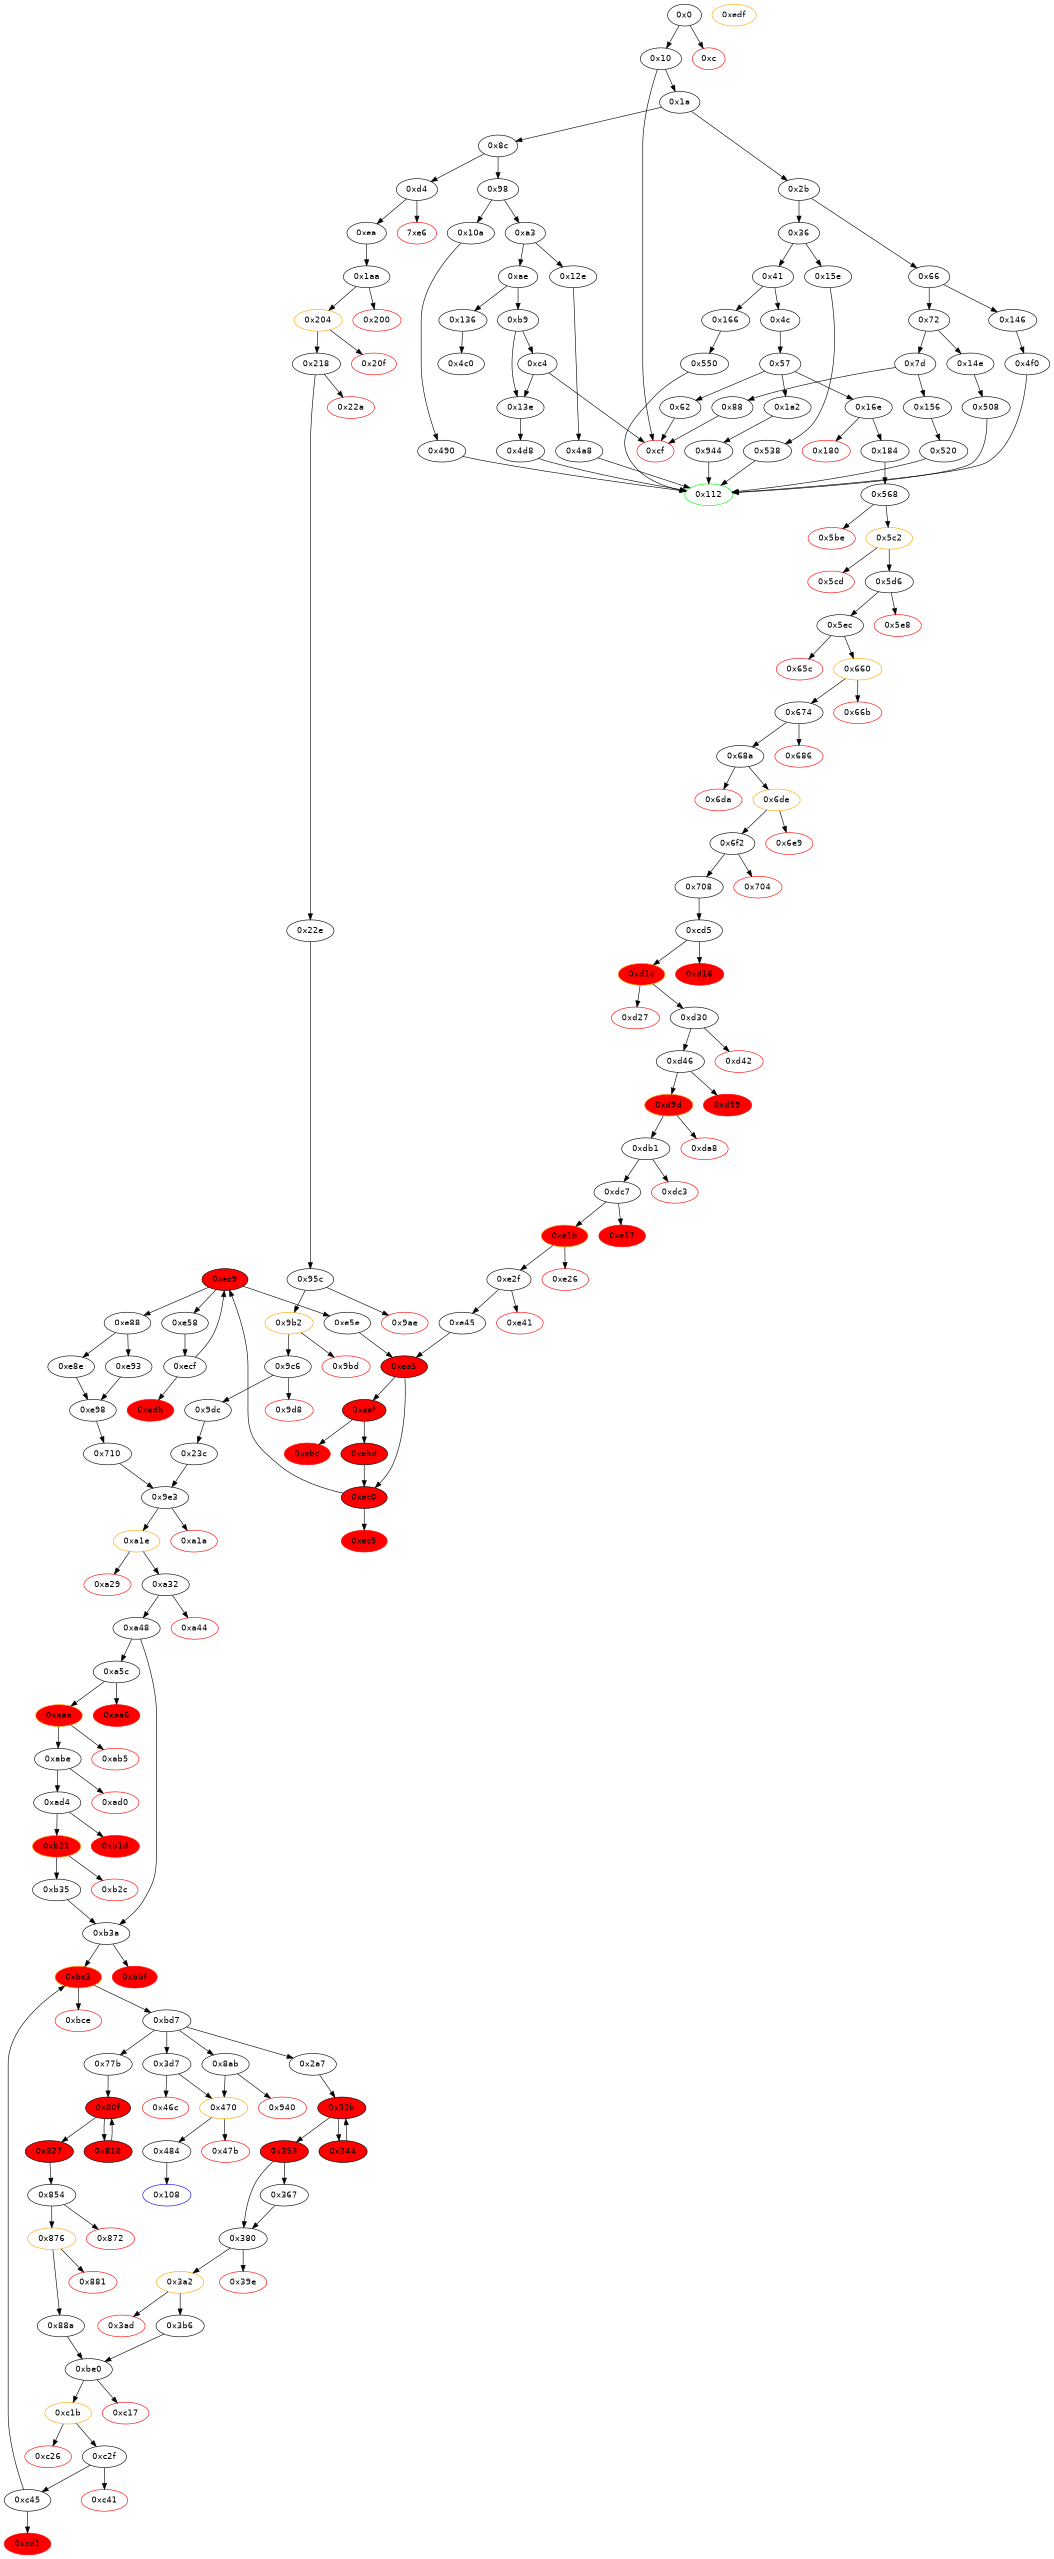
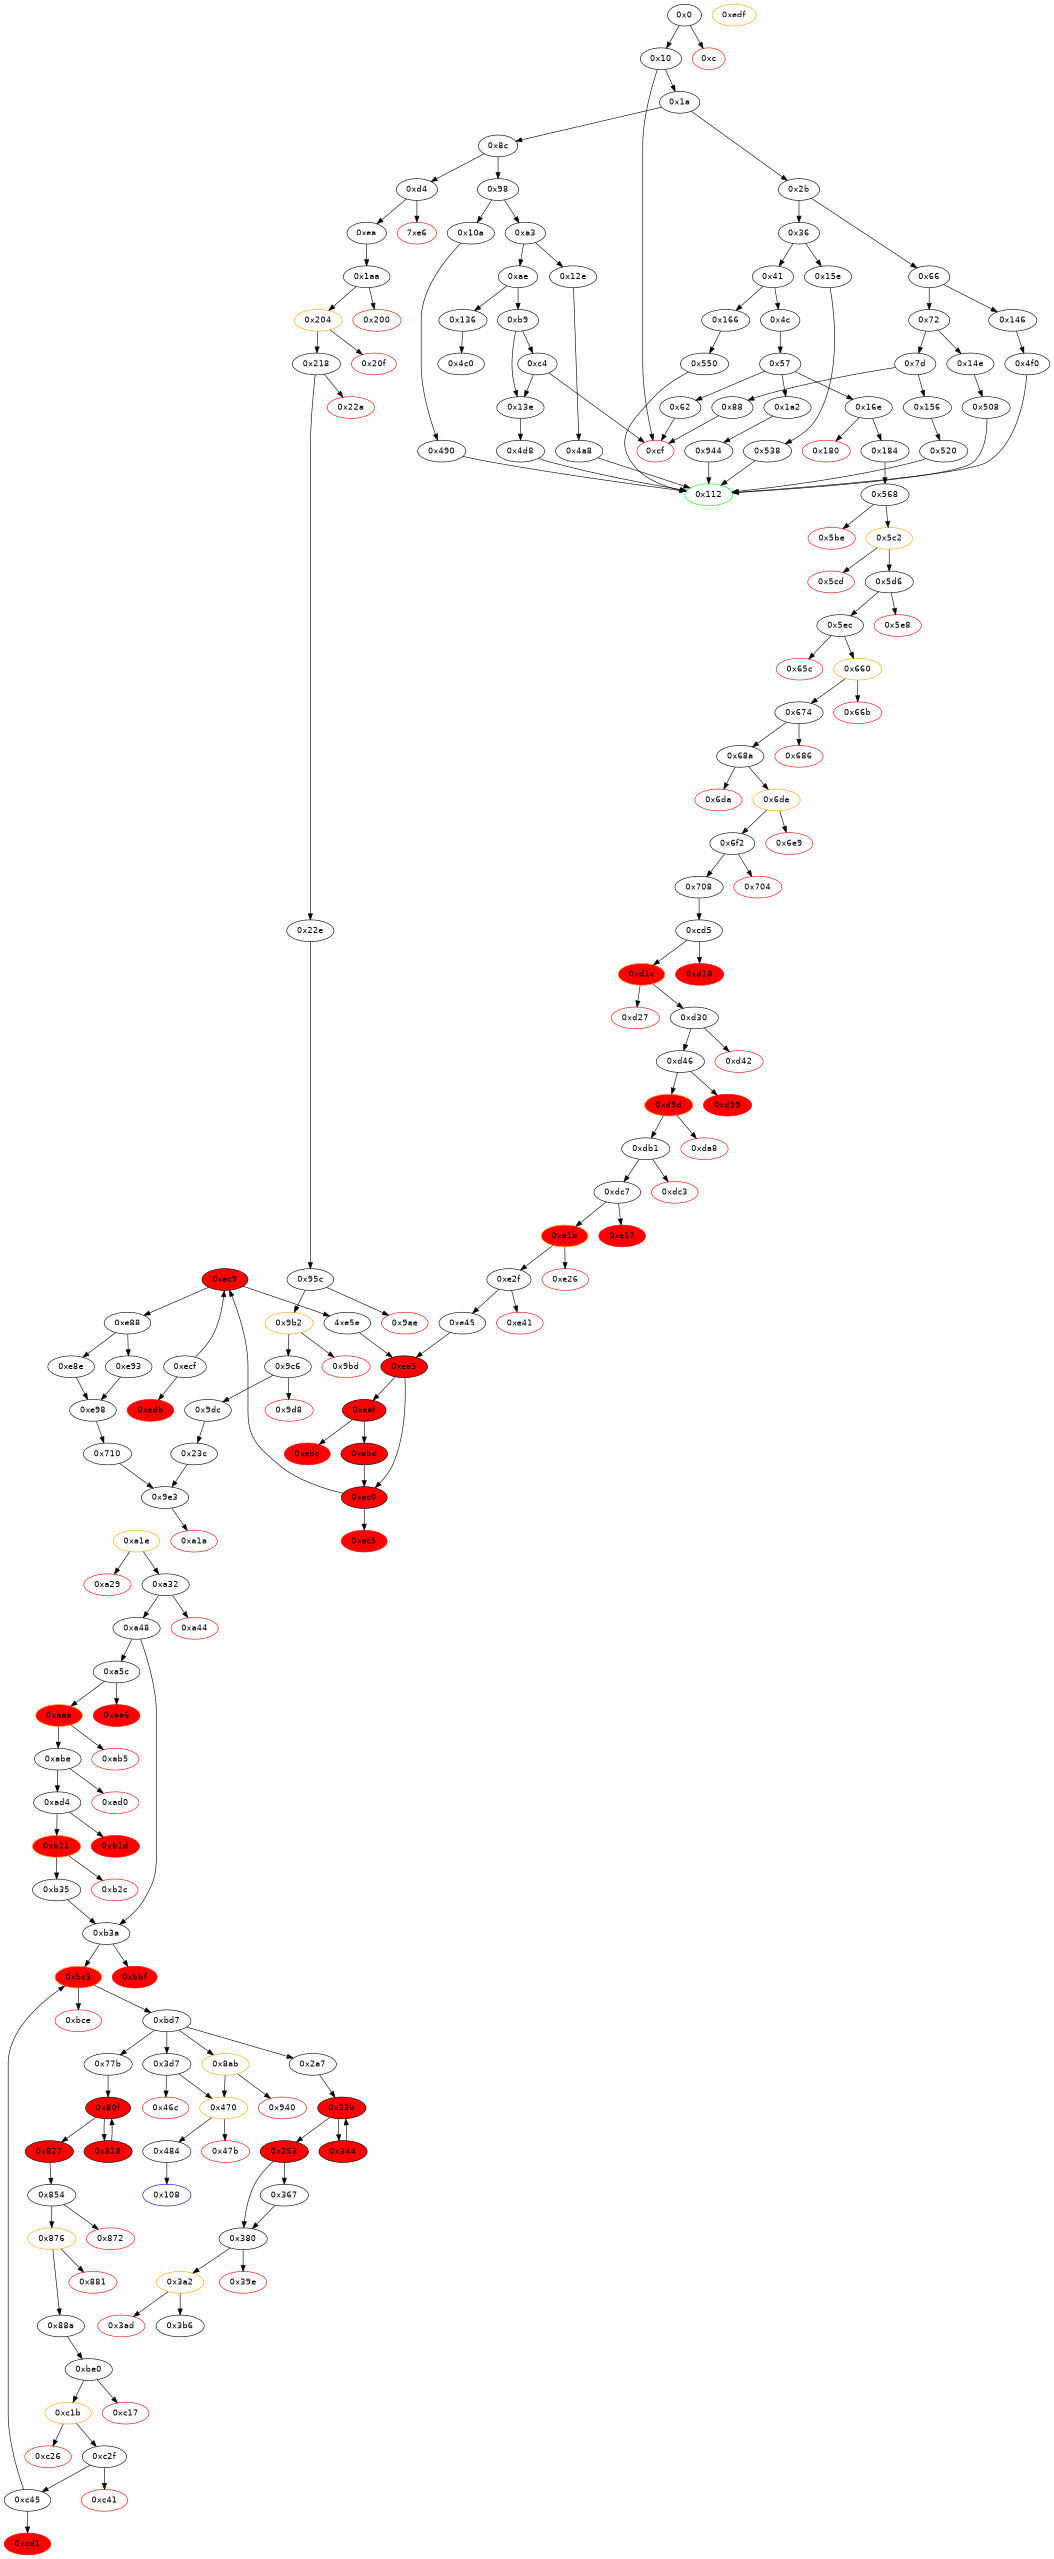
node "0xe58": removed
node "0xe5e": label "0xe5e" -> "4xe5e"
edge "0x9e3" -> "0xa1e": removed
node "0x8ab": color black -> orange
edge "0x3b6" -> "0xbe0": removed
